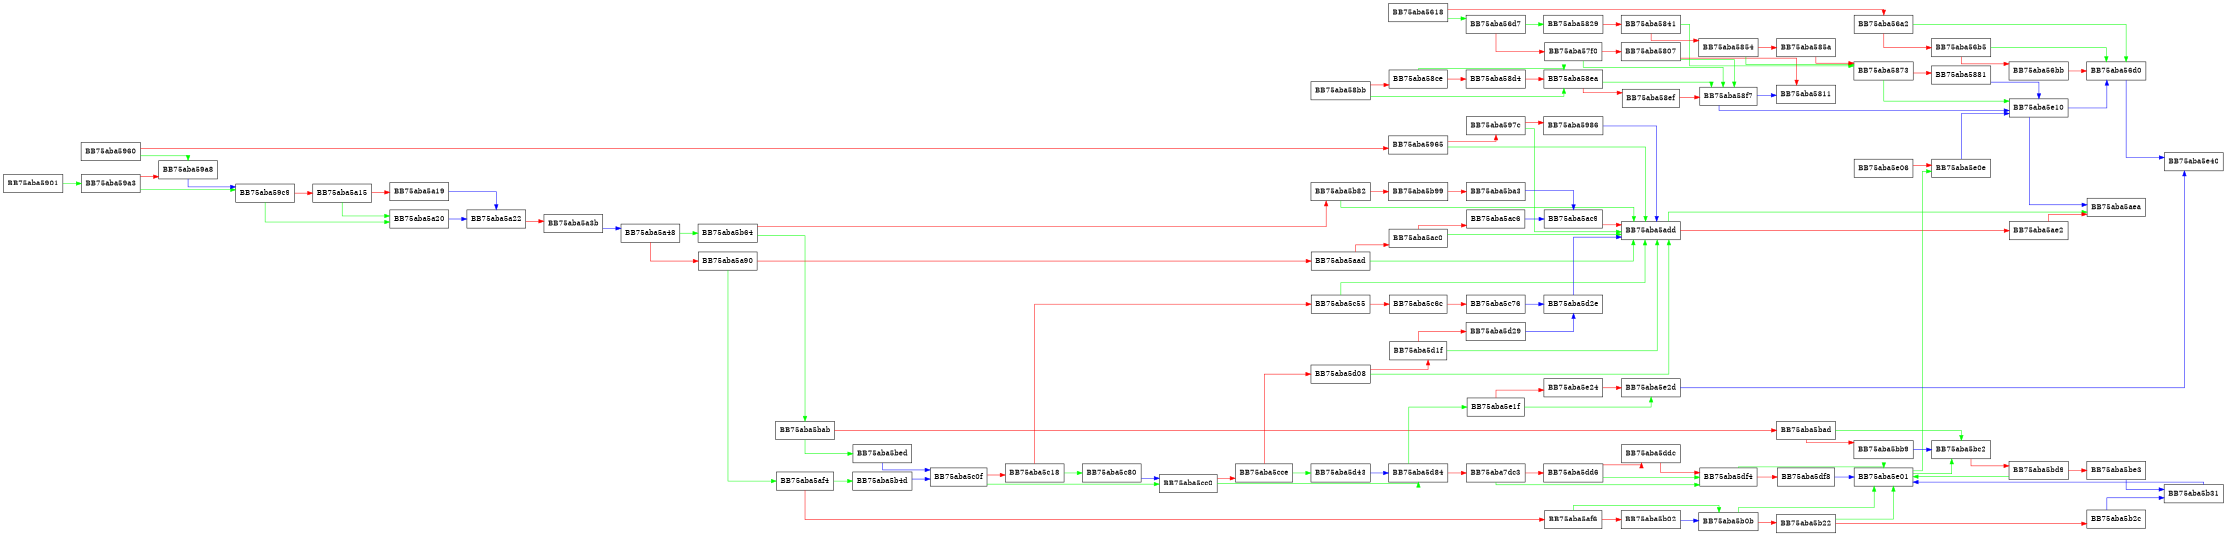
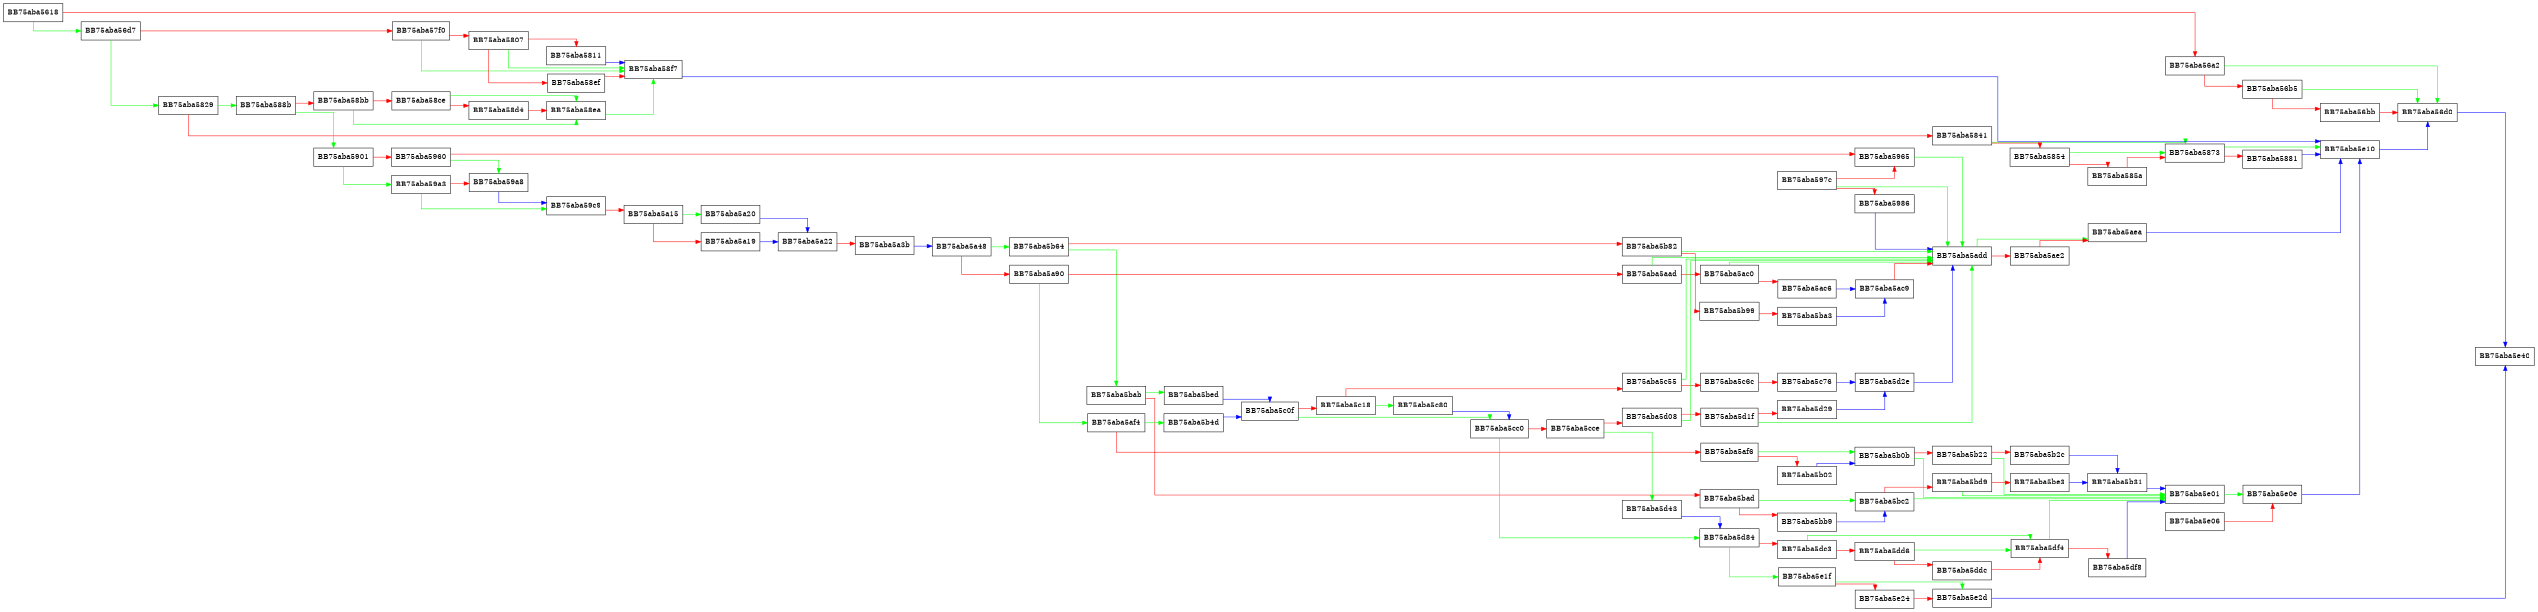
edge "BB75aba58ea" -> "BB75aba58ef": now "BB75aba5807" -> "BB75aba58ef"
edge "BB75aba58f7" -> "BB75aba5811": reversed
node "BB75aba588b": added
edge "BB75aba5965" -> "BB75aba597c": reversed
edge "BB75aba5901" -> "BB75aba5960": added
edge "BB75aba5e10" -> "BB75aba5aea": reversed
edge "BB75aba59c9" -> "BB75aba5a20": removed
node "BB75aba7dc3": label "BB75aba7dc3" -> "BB75aba5dc3"
edge "BB75aba5e01" -> "BB75aba5bc2": reversed
